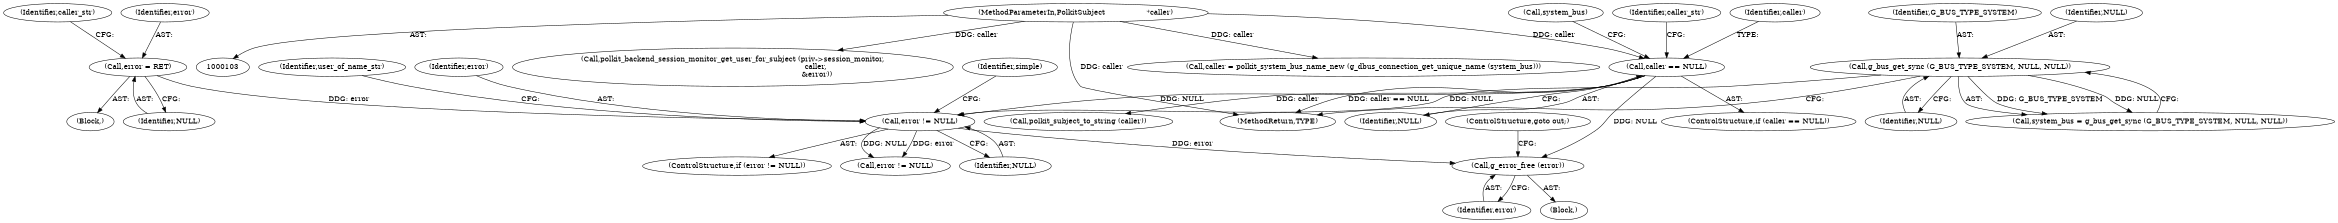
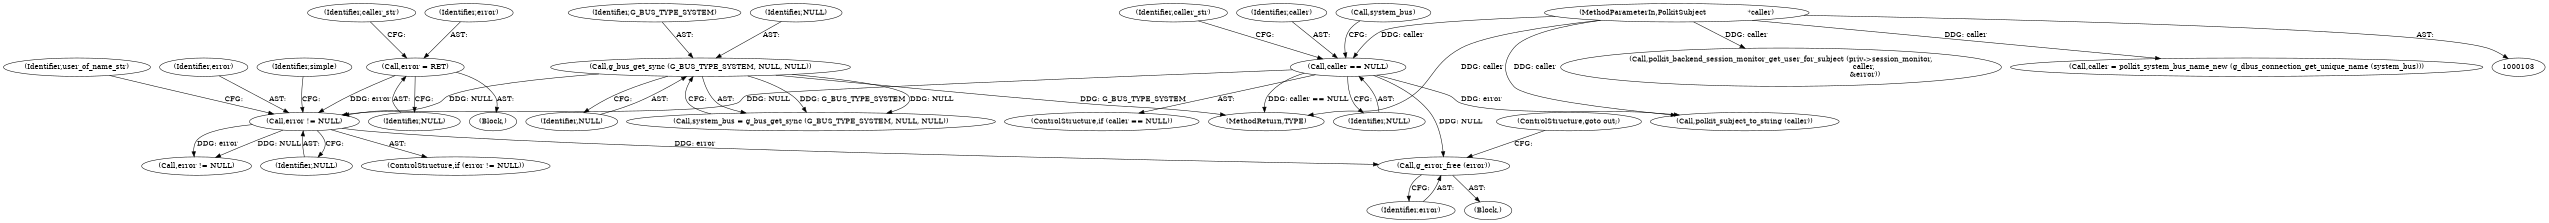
edge "(Identifier,caller)" -> "(Call,caller == NULL)": label "TYPE: " -> "AST: "
edge "(MethodParameterIn,PolkitSubject                  *caller)" -> "(Call,polkit_subject_to_string (caller))": added, label "DDG: caller"
edge "(Call,caller == NULL)" -> "(Call,polkit_subject_to_string (caller))": label "DDG: caller" -> "DDG: error"
edge "(Call,g_bus_get_sync (G_BUS_TYPE_SYSTEM, NULL, NULL))" -> "(MethodReturn,TYPE)": label "CFG: " -> "DDG: G_BUS_TYPE_SYSTEM"
